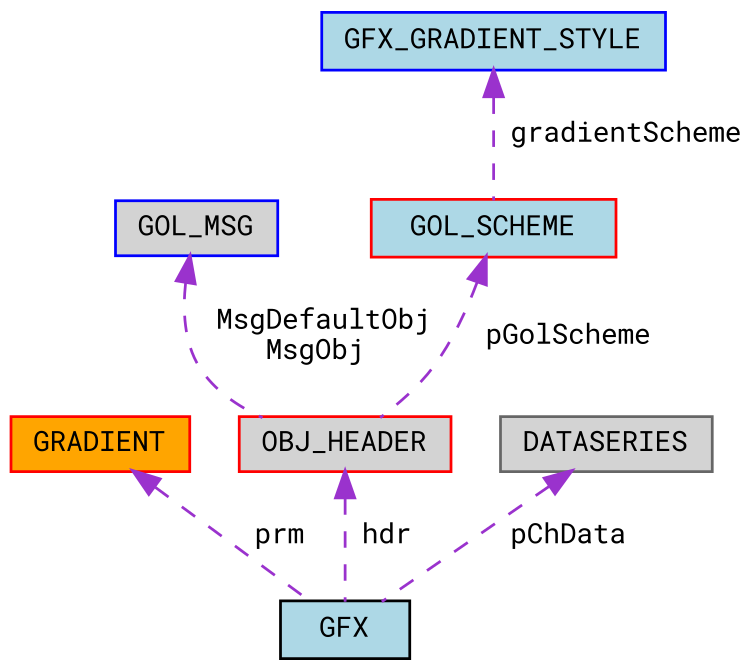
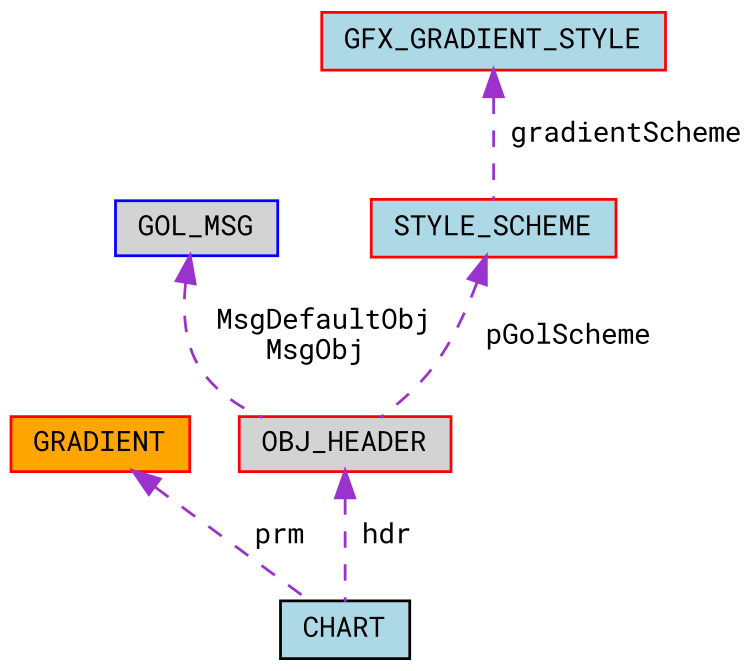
node "GFX_GRADIENT_STYLE": color blue -> red
node "GOL_SCHEME": label "GOL_SCHEME" -> "STYLE_SCHEME"
node "DATASERIES": removed
node "GFX": label "GFX" -> "CHART"
